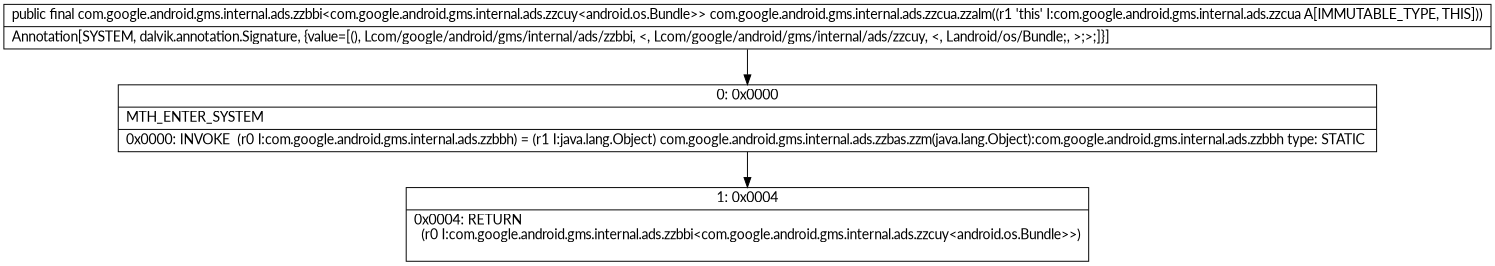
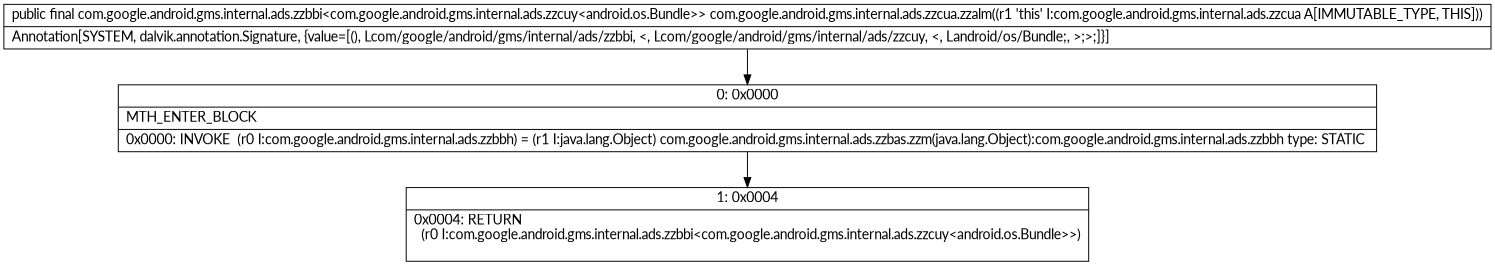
node "0: 0x0000": text "MTH_ENTER_SYSTEM" -> "MTH_ENTER_BLOCK"
